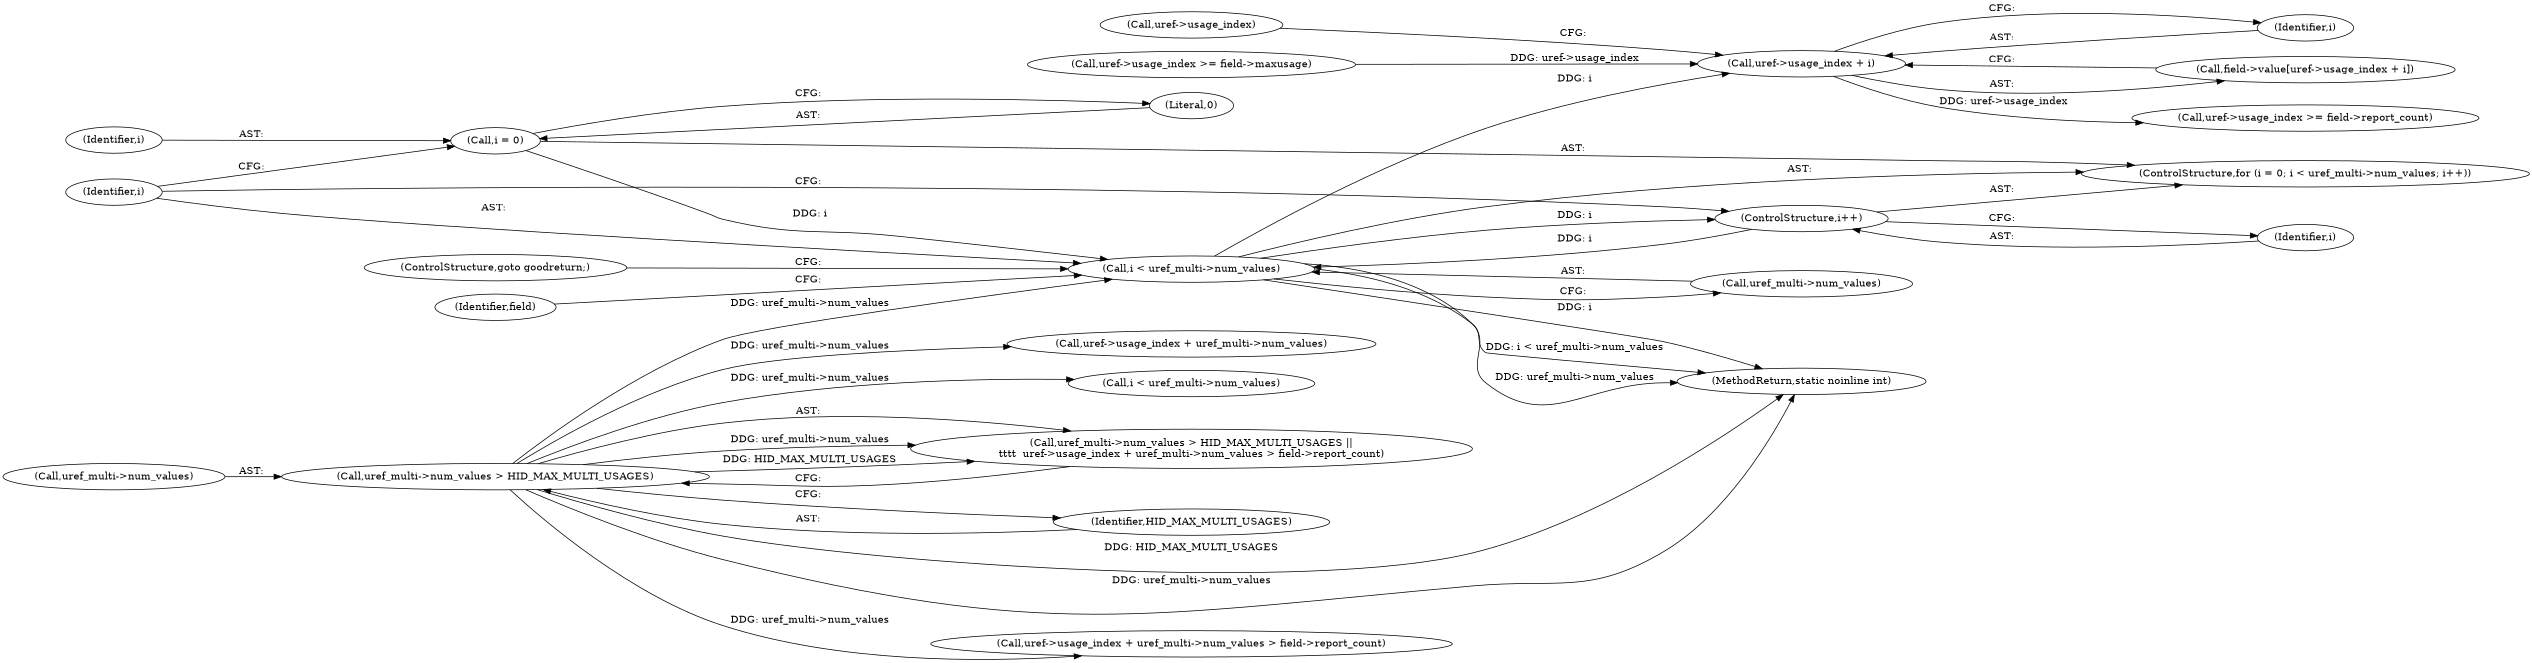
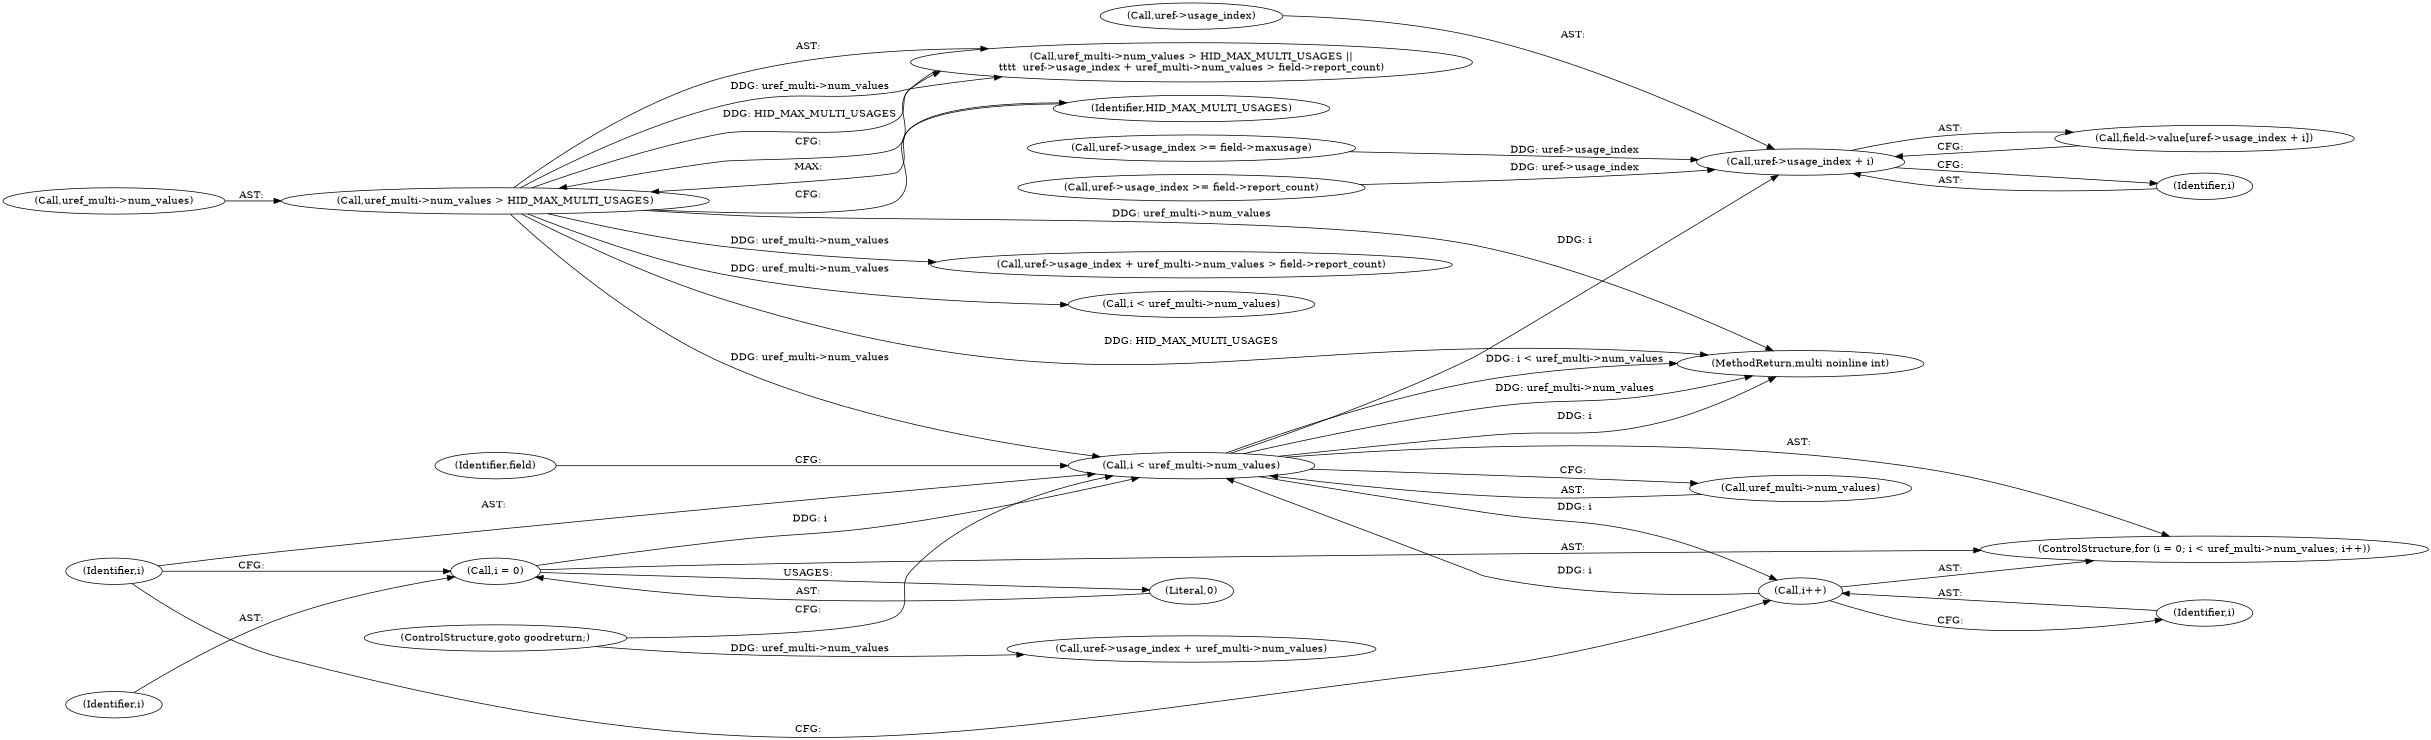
edge "(Call,uref->usage_index)" -> "(Call,uref->usage_index + i)": label "CFG: " -> "AST: "
edge "(Call,i = 0)" -> "(Literal,0)": label "CFG: " -> "USAGES: "
edge "(Call,uref->usage_index + i)" -> "(Call,uref->usage_index >= field->report_count)": reversed
node "(ControlStructure,i++)": label "(ControlStructure,i++)" -> "(Call,i++)"
edge "(Call,uref_multi->num_values > HID_MAX_MULTI_USAGES)" -> "(Call,uref->usage_index + uref_multi->num_values)": now "(ControlStructure,goto goodreturn;)" -> "(Call,uref->usage_index + uref_multi->num_values)"
node "(MethodReturn,static noinline int)": label "(MethodReturn,static noinline int)" -> "(MethodReturn,multi noinline int)"
edge "(Identifier,HID_MAX_MULTI_USAGES)" -> "(Call,uref_multi->num_values > HID_MAX_MULTI_USAGES)": label "AST: " -> "MAX: "
